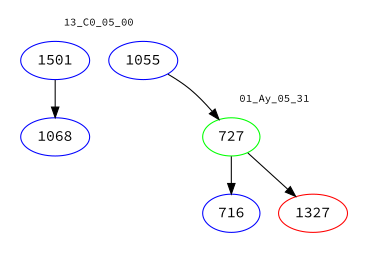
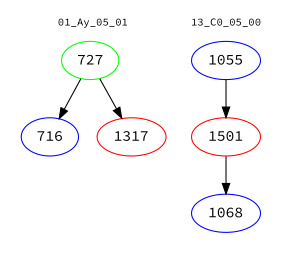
node "1501": color blue -> red
edge "1055" -> "727": now "1055" -> "1501"
cluster "01_Ay_05_31": label "01_Ay_05_31" -> "01_Ay_05_01"
node "1327": label "1327" -> "1317"
